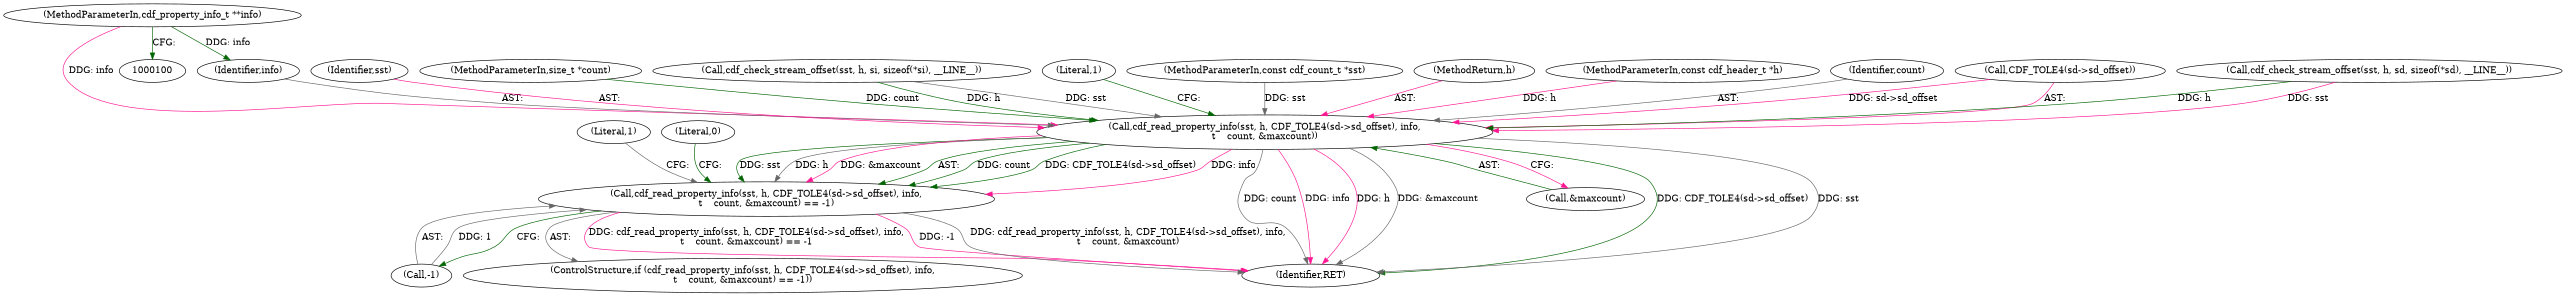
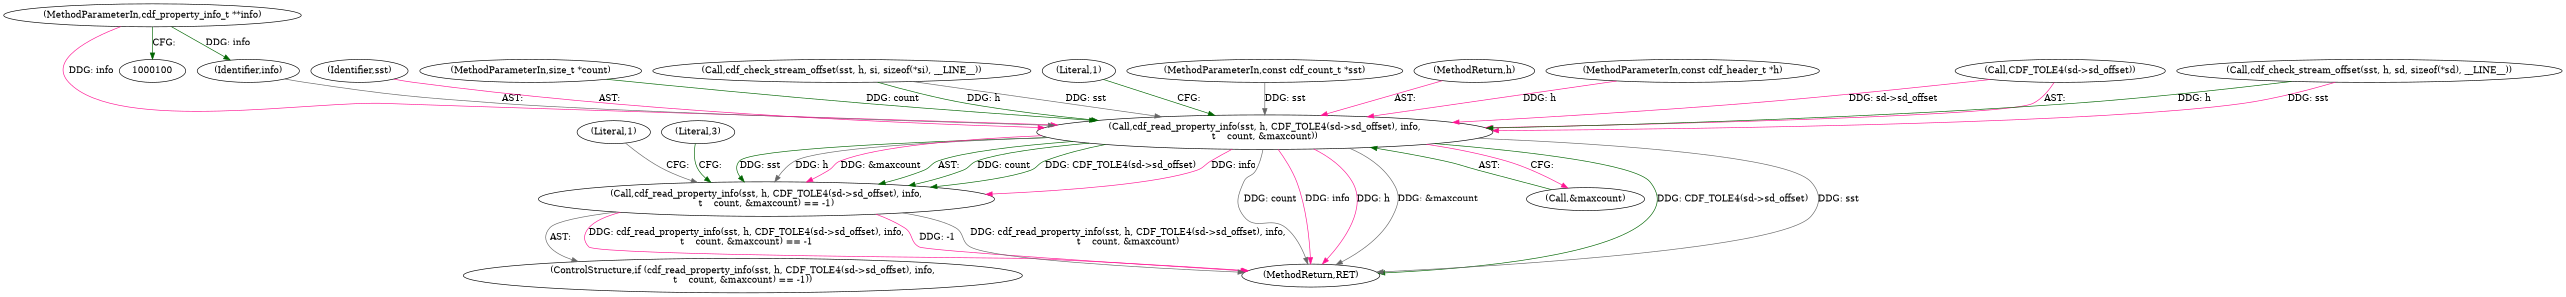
node "(Identifier,count)": removed
node "(Literal,0)": label "(Literal,0)" -> "(Literal,3)"
node "(Call,-1)": removed
node "(Identifier,RET)": label "(Identifier,RET)" -> "(MethodReturn,RET)"
